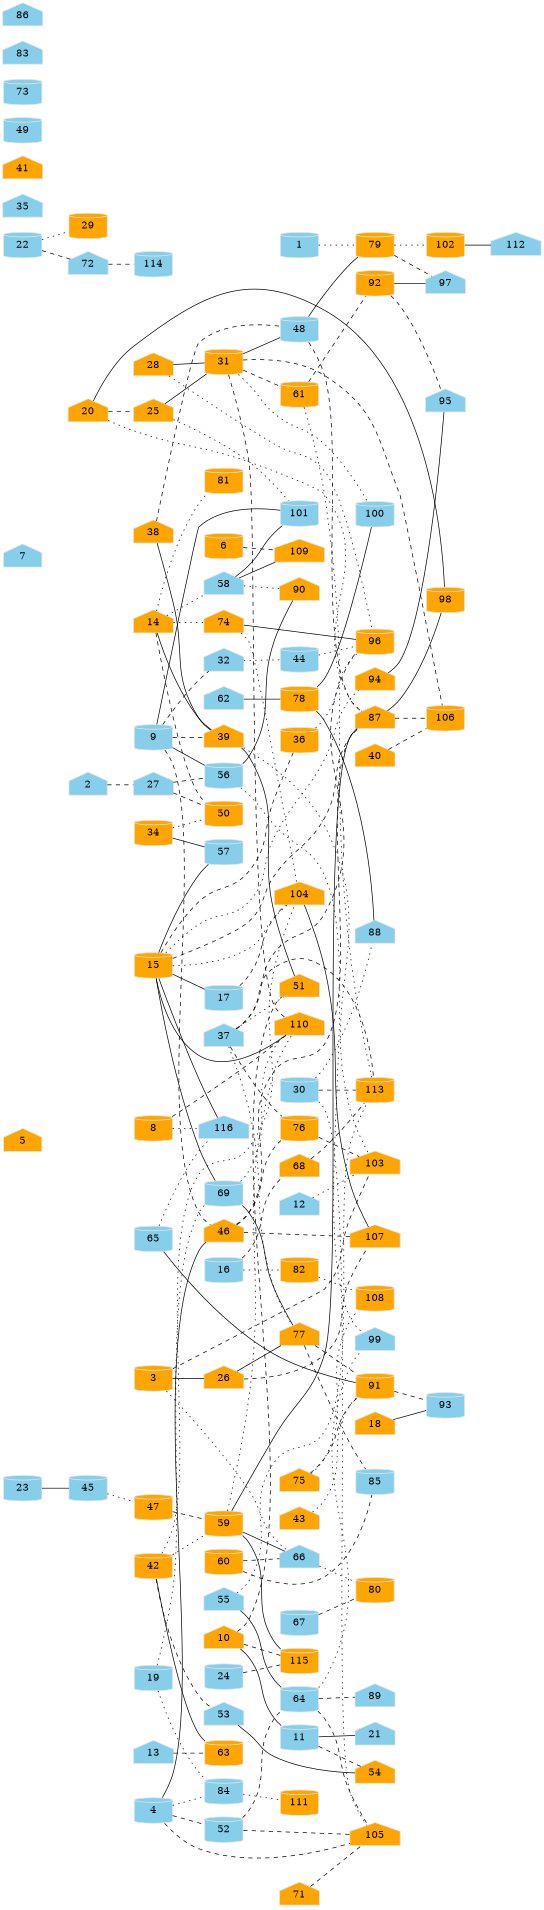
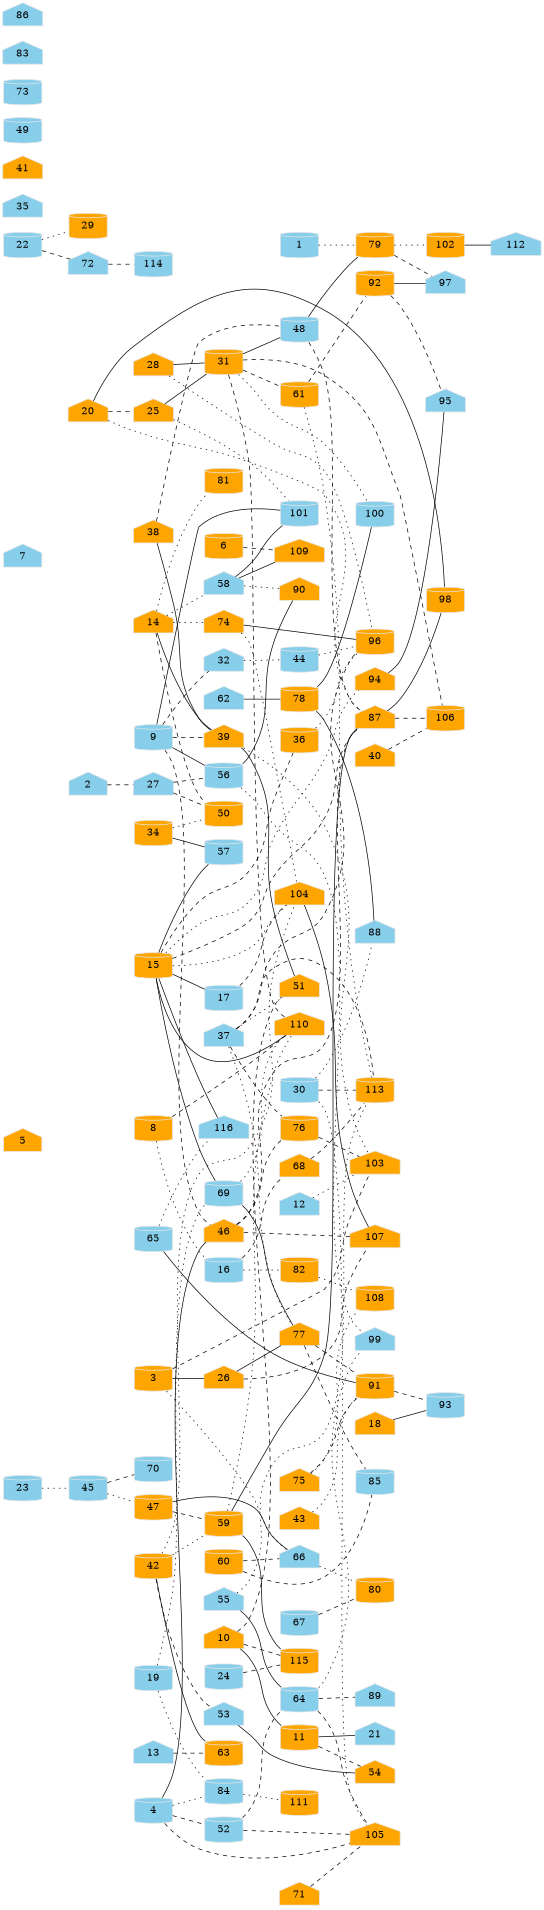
edge "8" -- "116": now "8" -- "16"
node "70": added
edge "23" -- "45": style solid -> dotted
edge "59" -- "66": now "47" -- "66"
node "11": fillcolor skyblue -> orange
